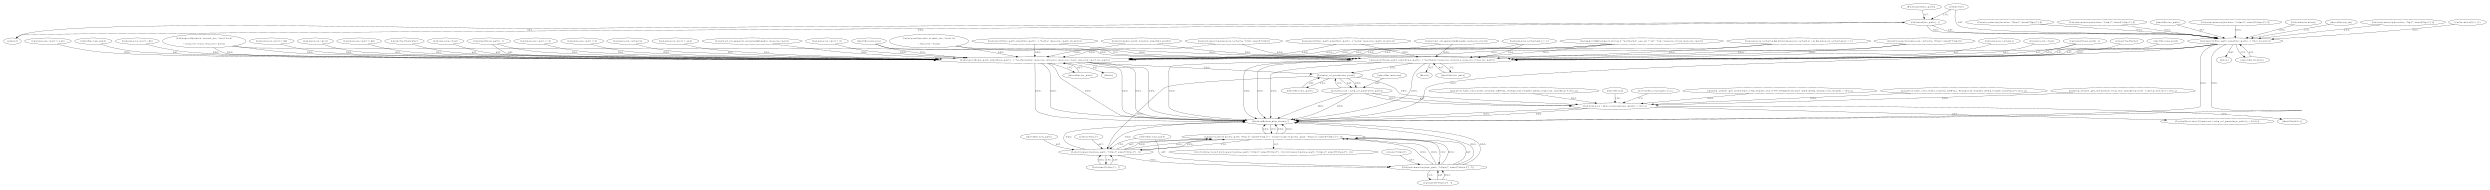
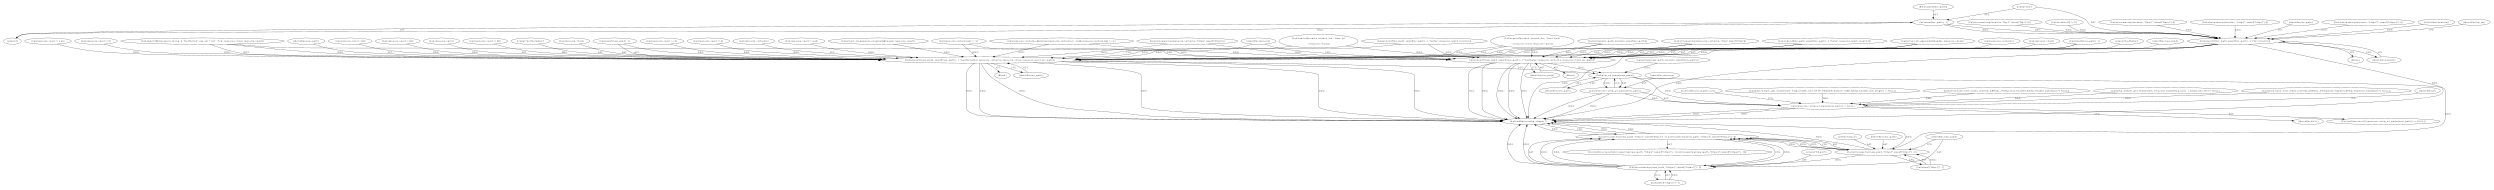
node "(Call,strlcpy(new_path, location, sizeof(new_path)))": added
